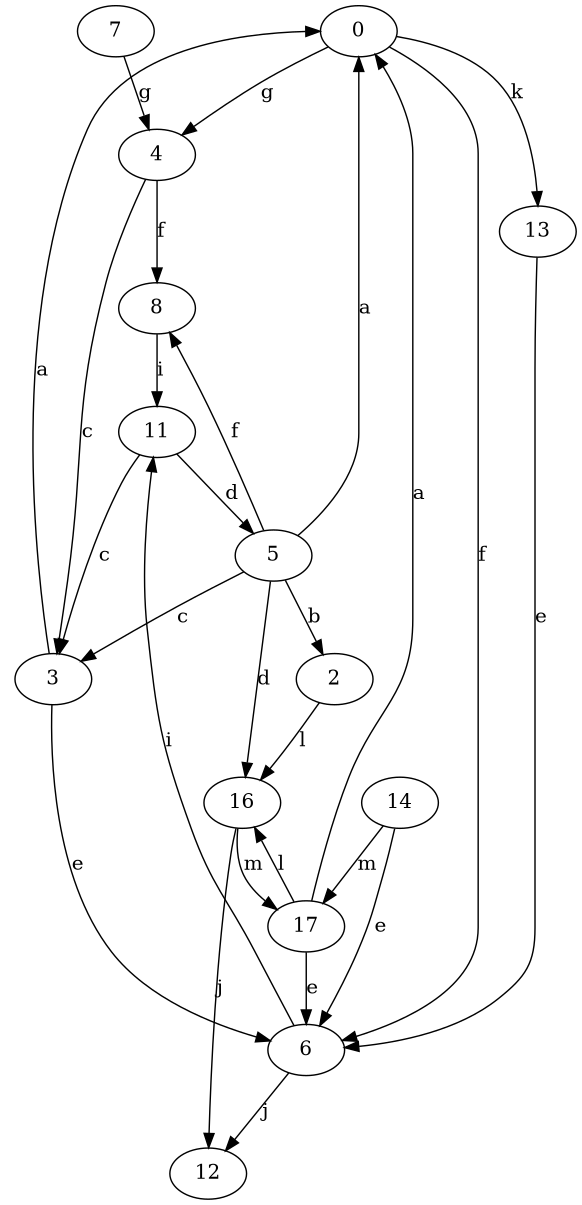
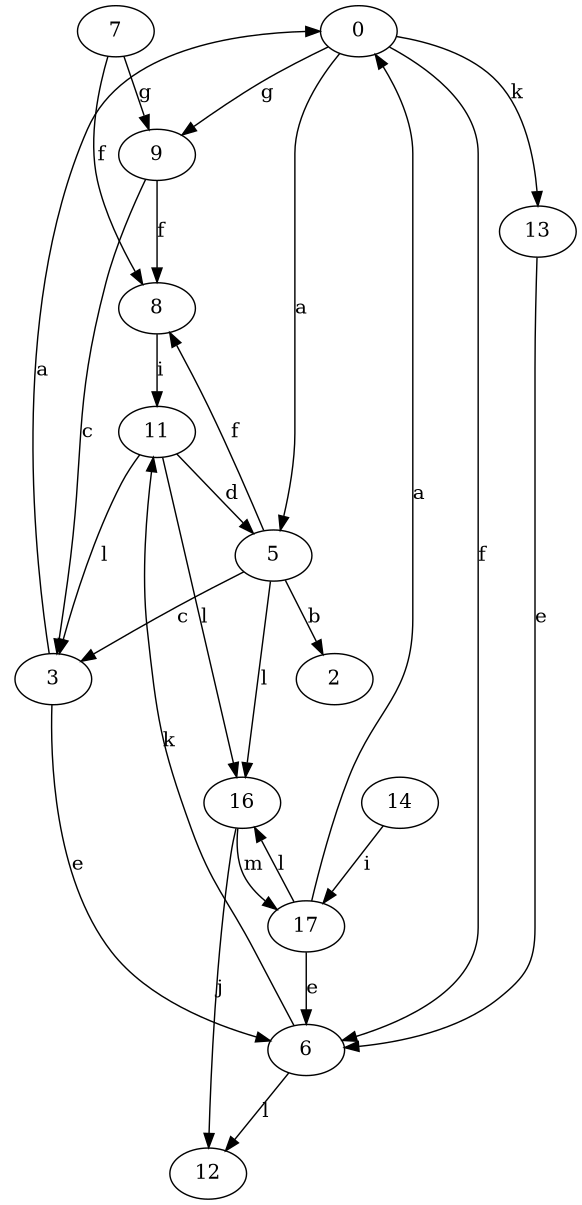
node "4": label "4" -> "9"
edge "7" -> "8": added, label "f"
edge "5" -> "0": reversed
edge "11" -> "3": label "c" -> "l"
edge "5" -> "16": label "d" -> "l"
edge "2" -> "16": now "11" -> "16"
edge "6" -> "11": label "i" -> "k"
edge "14" -> "17": label "m" -> "i"
edge "14" -> "6": removed, label "e"
edge "6" -> "12": label "j" -> "l"
